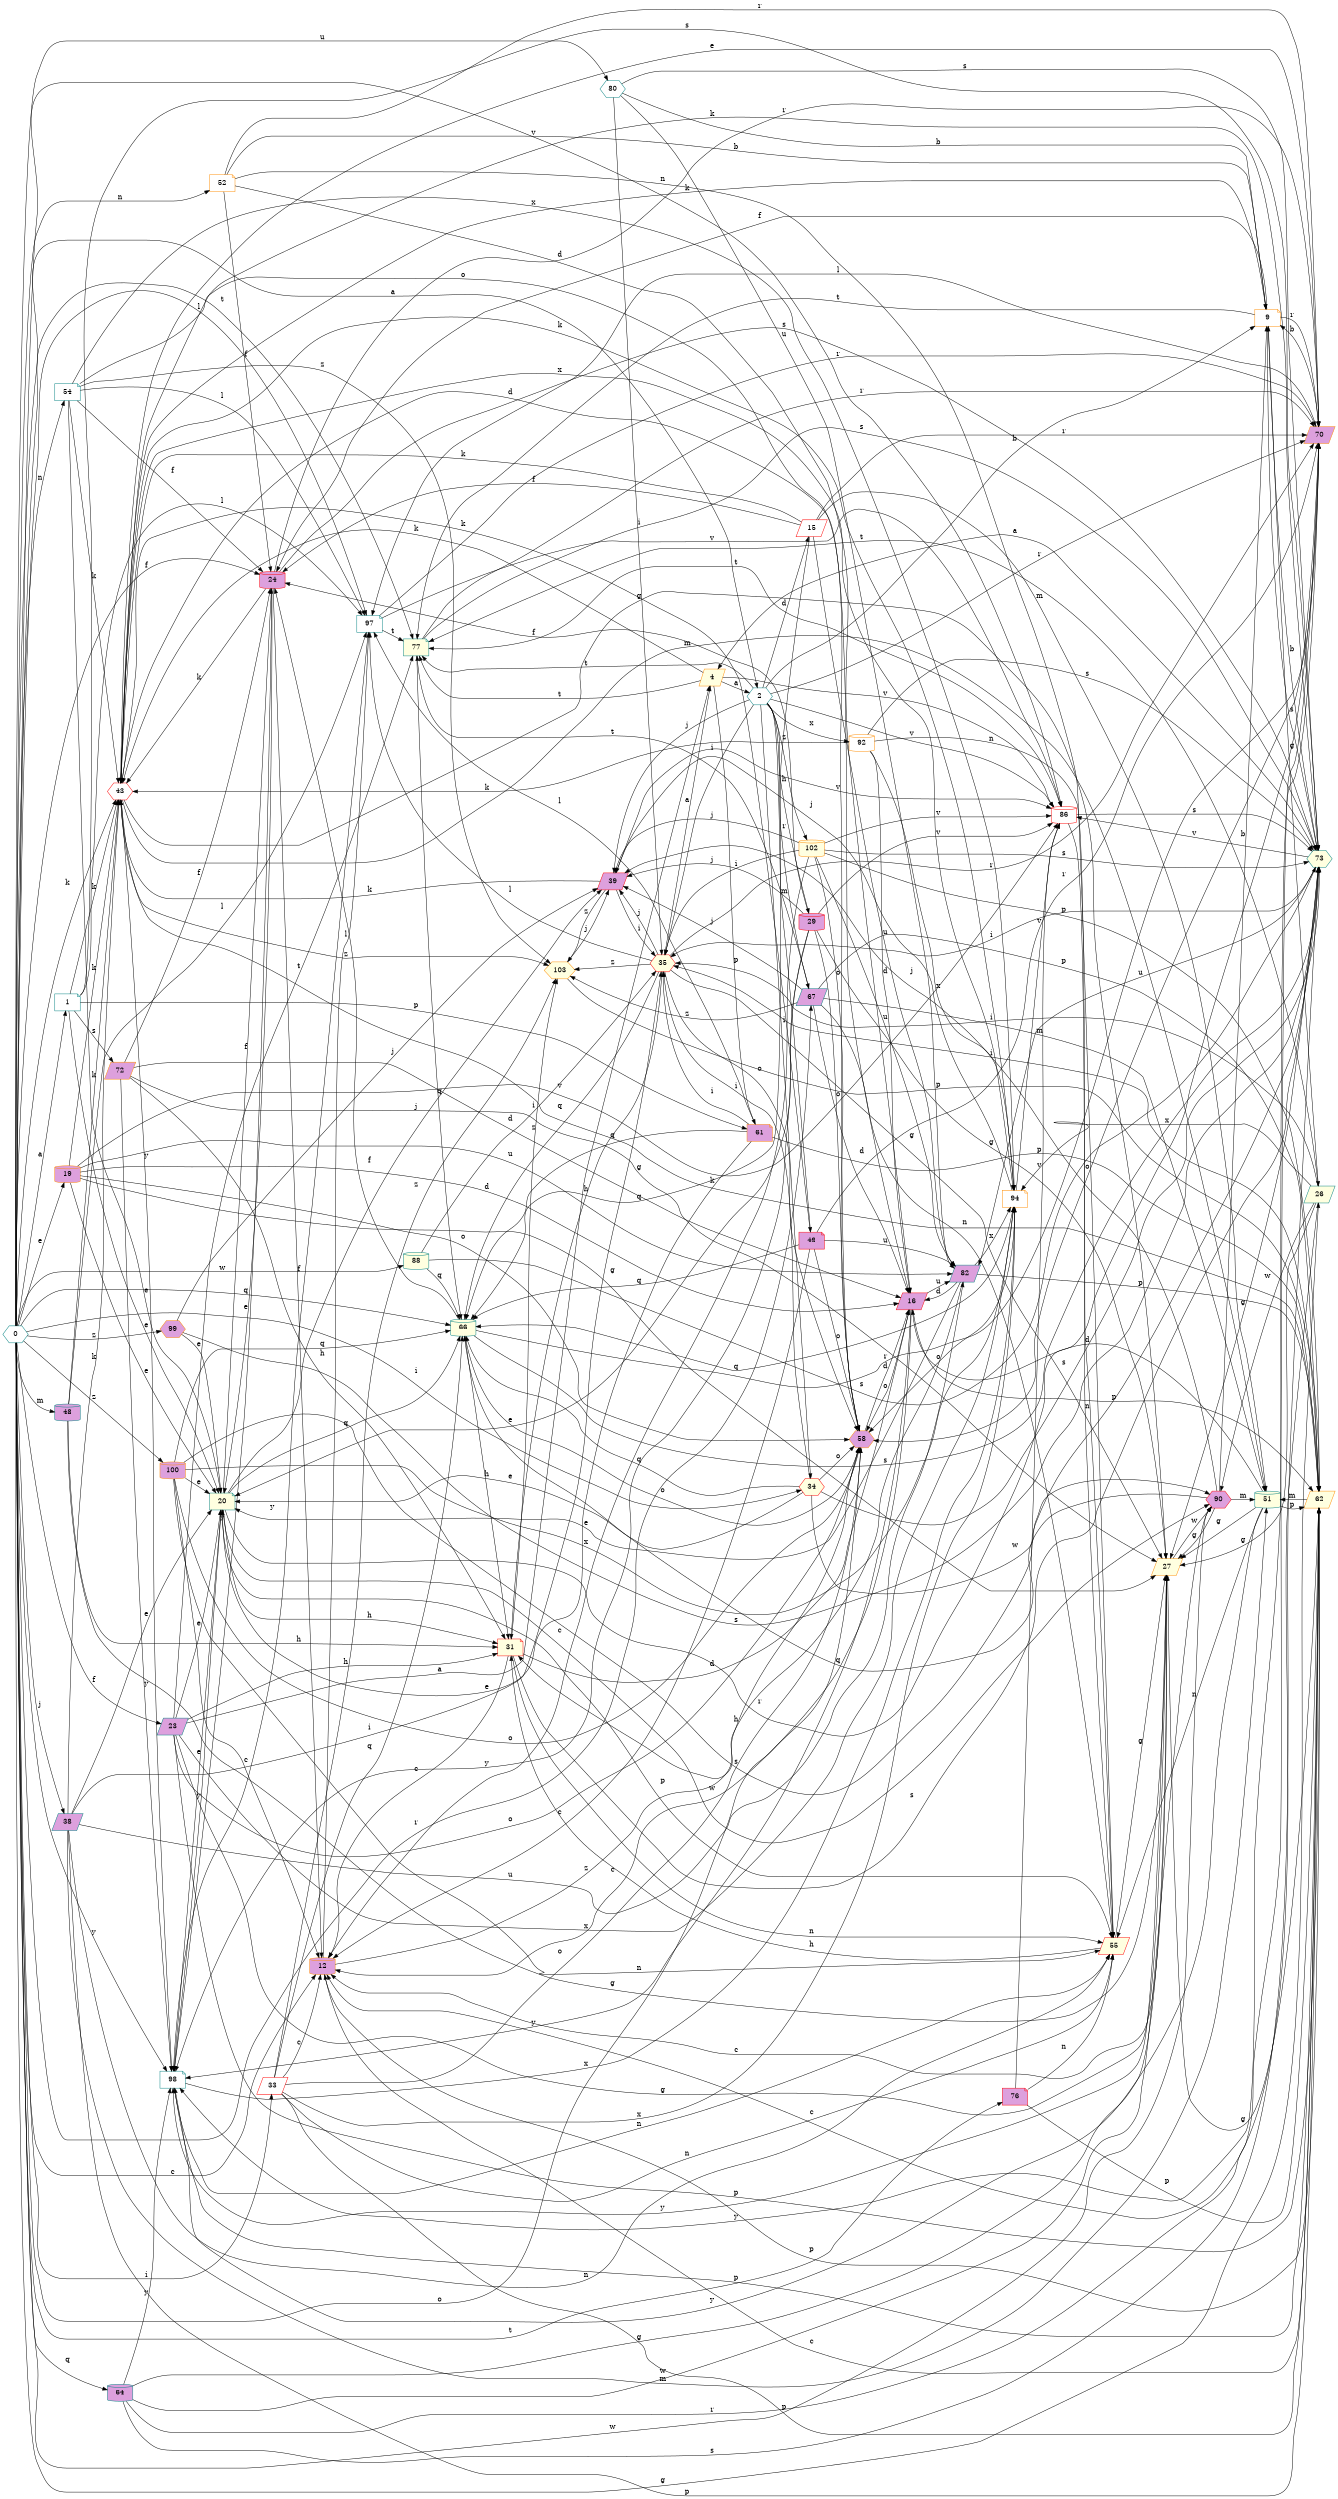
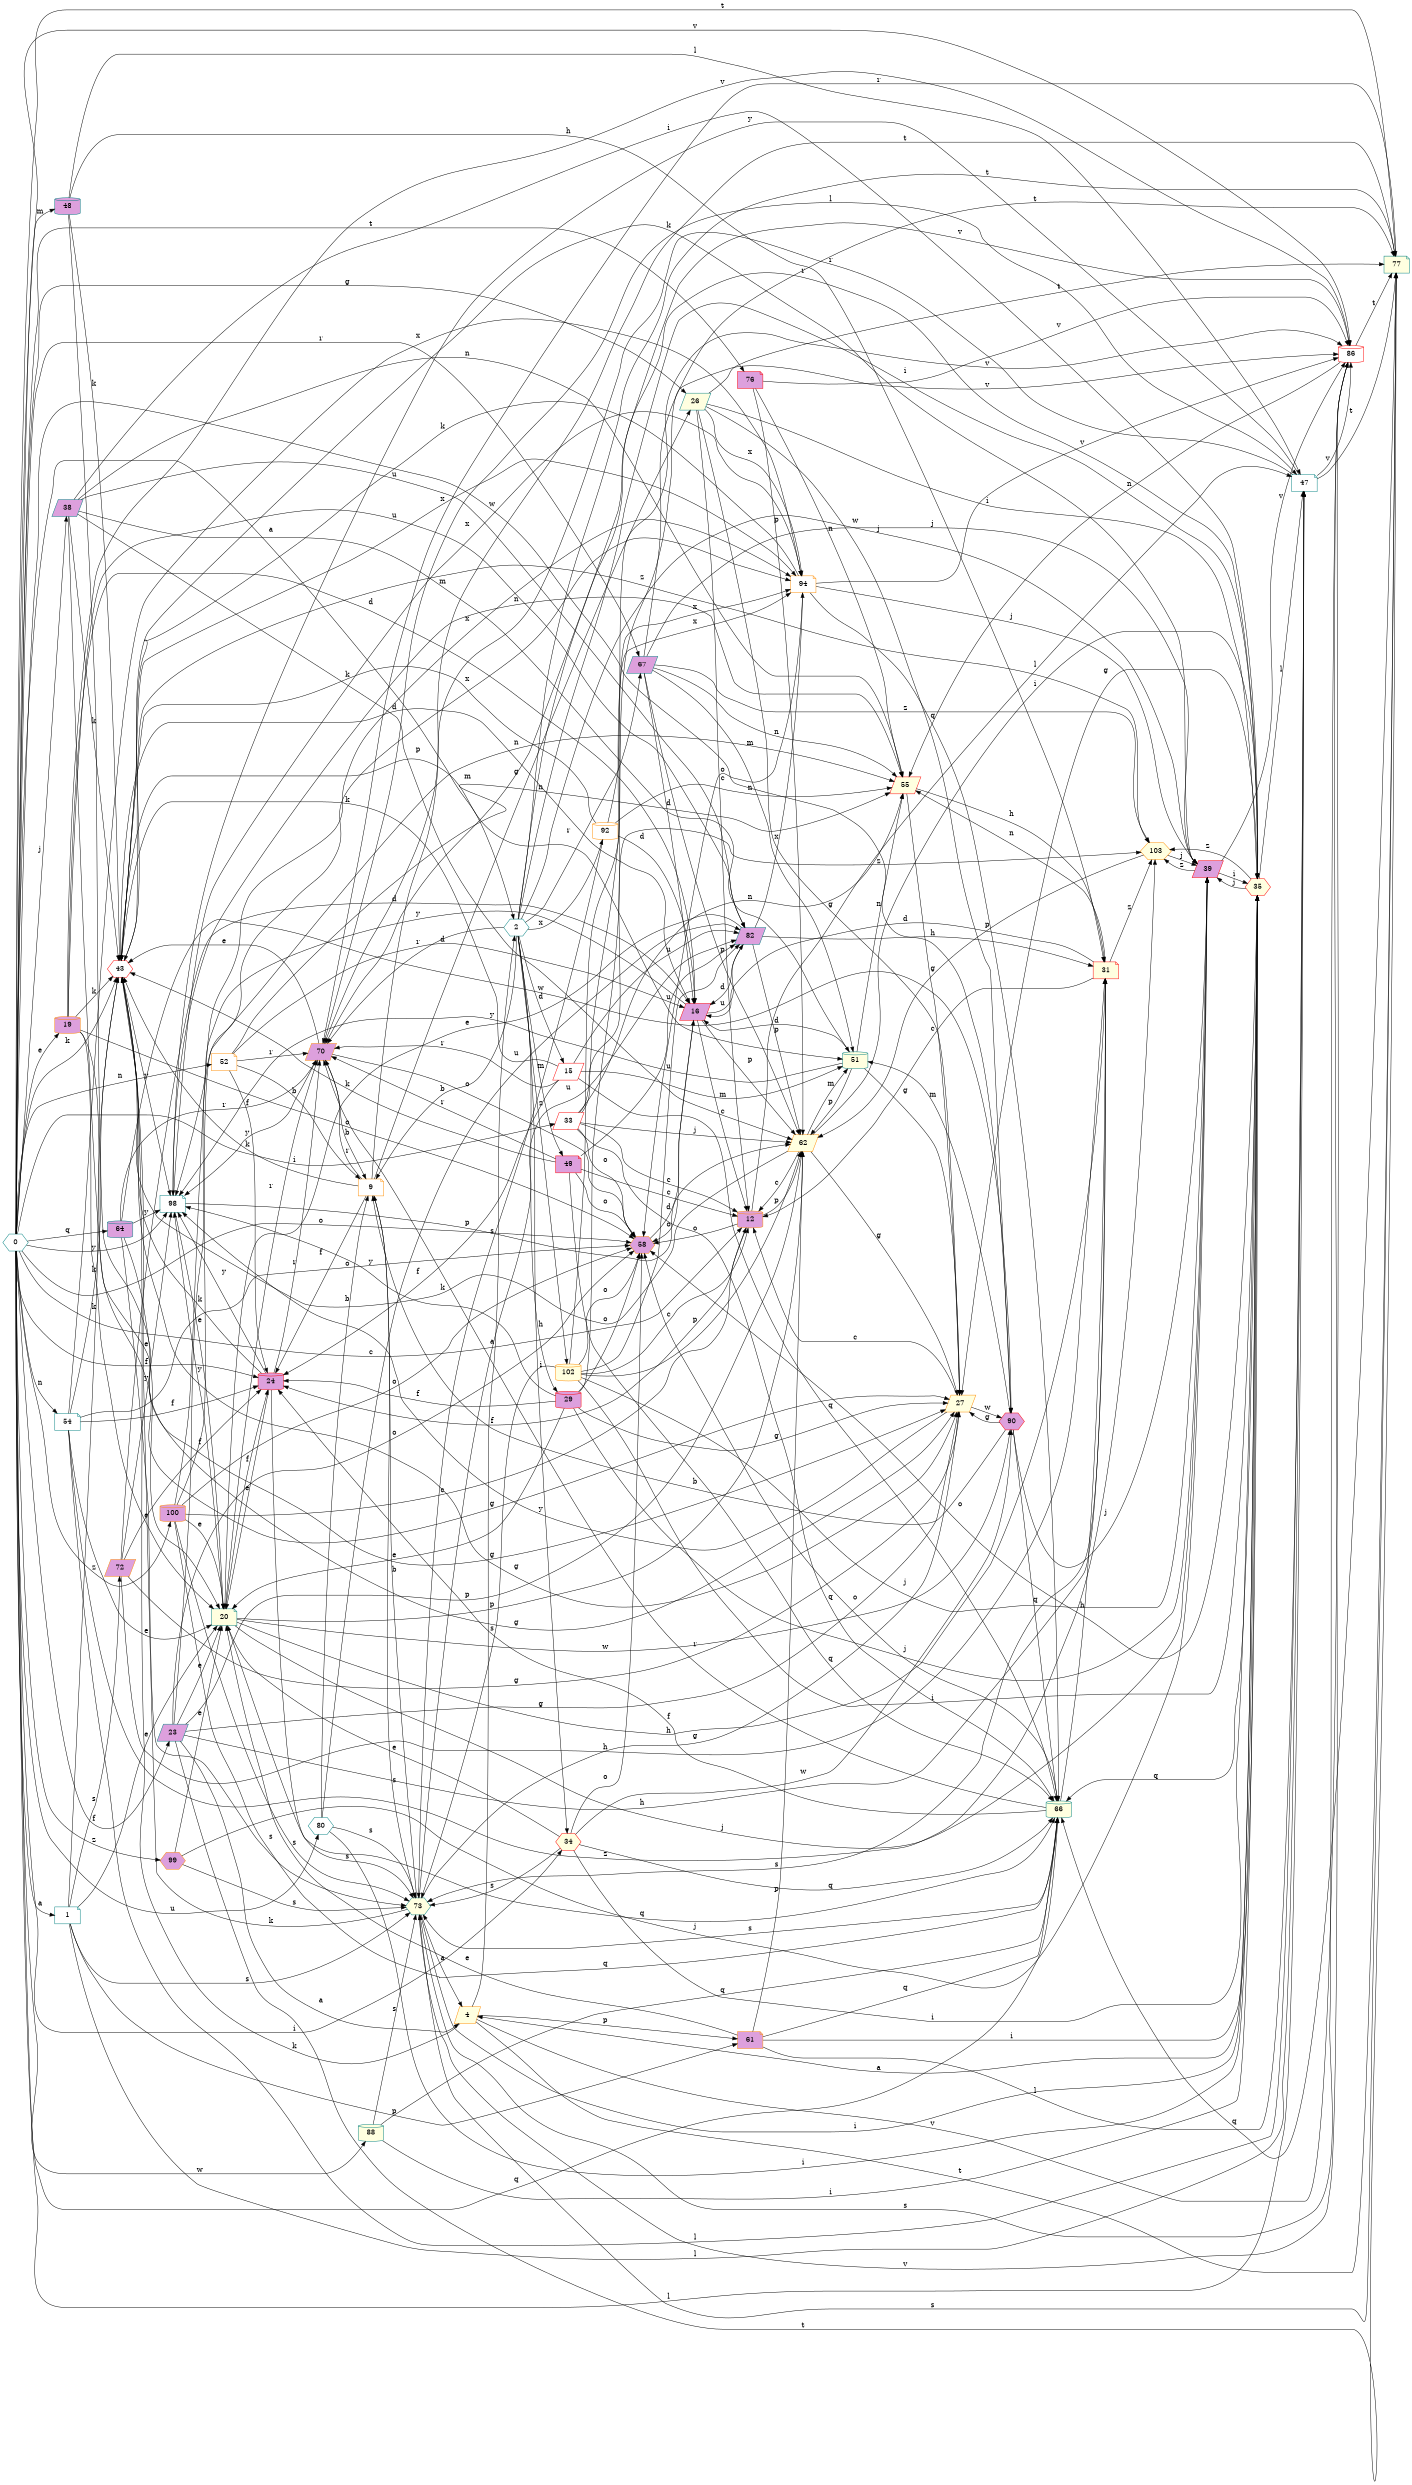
node "97": label "97" -> "47"
edge "24" -> "12": reversed
edge "35" -> "31": removed, label "h"
edge "20" -> "55": now "20" -> "62"
edge "12" -> "58": label "z" -> "o"
edge "33" -> "62": label "p" -> "j"
